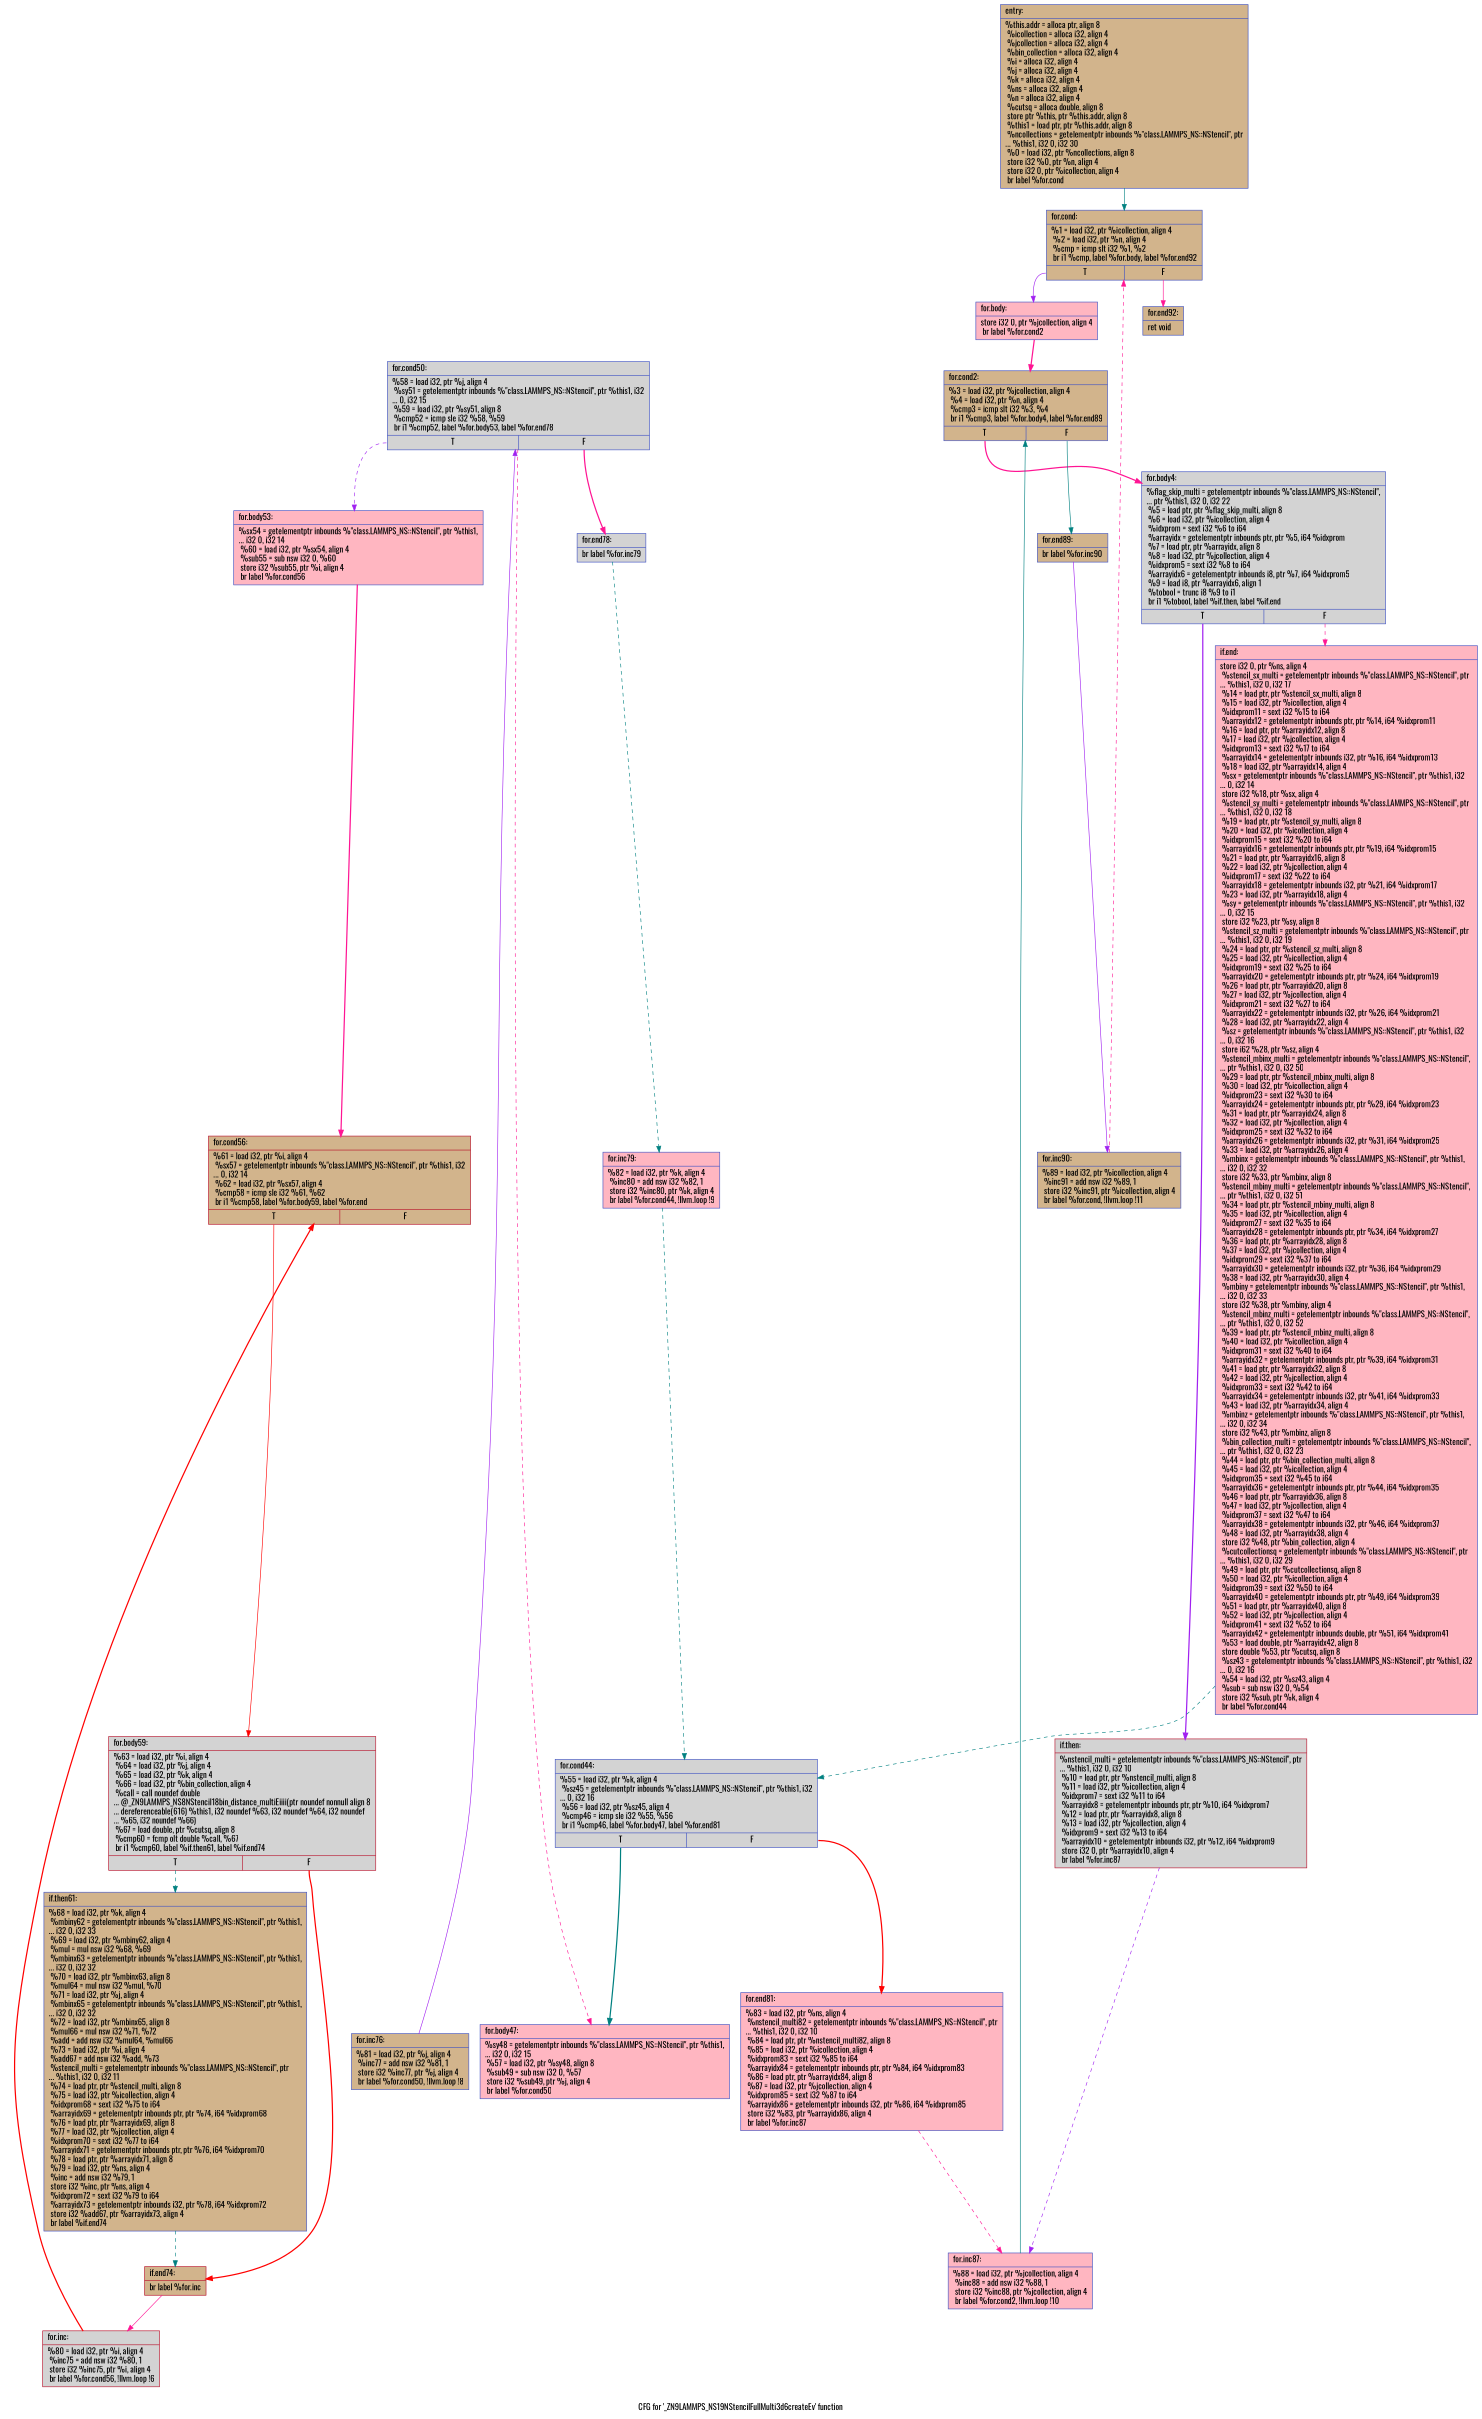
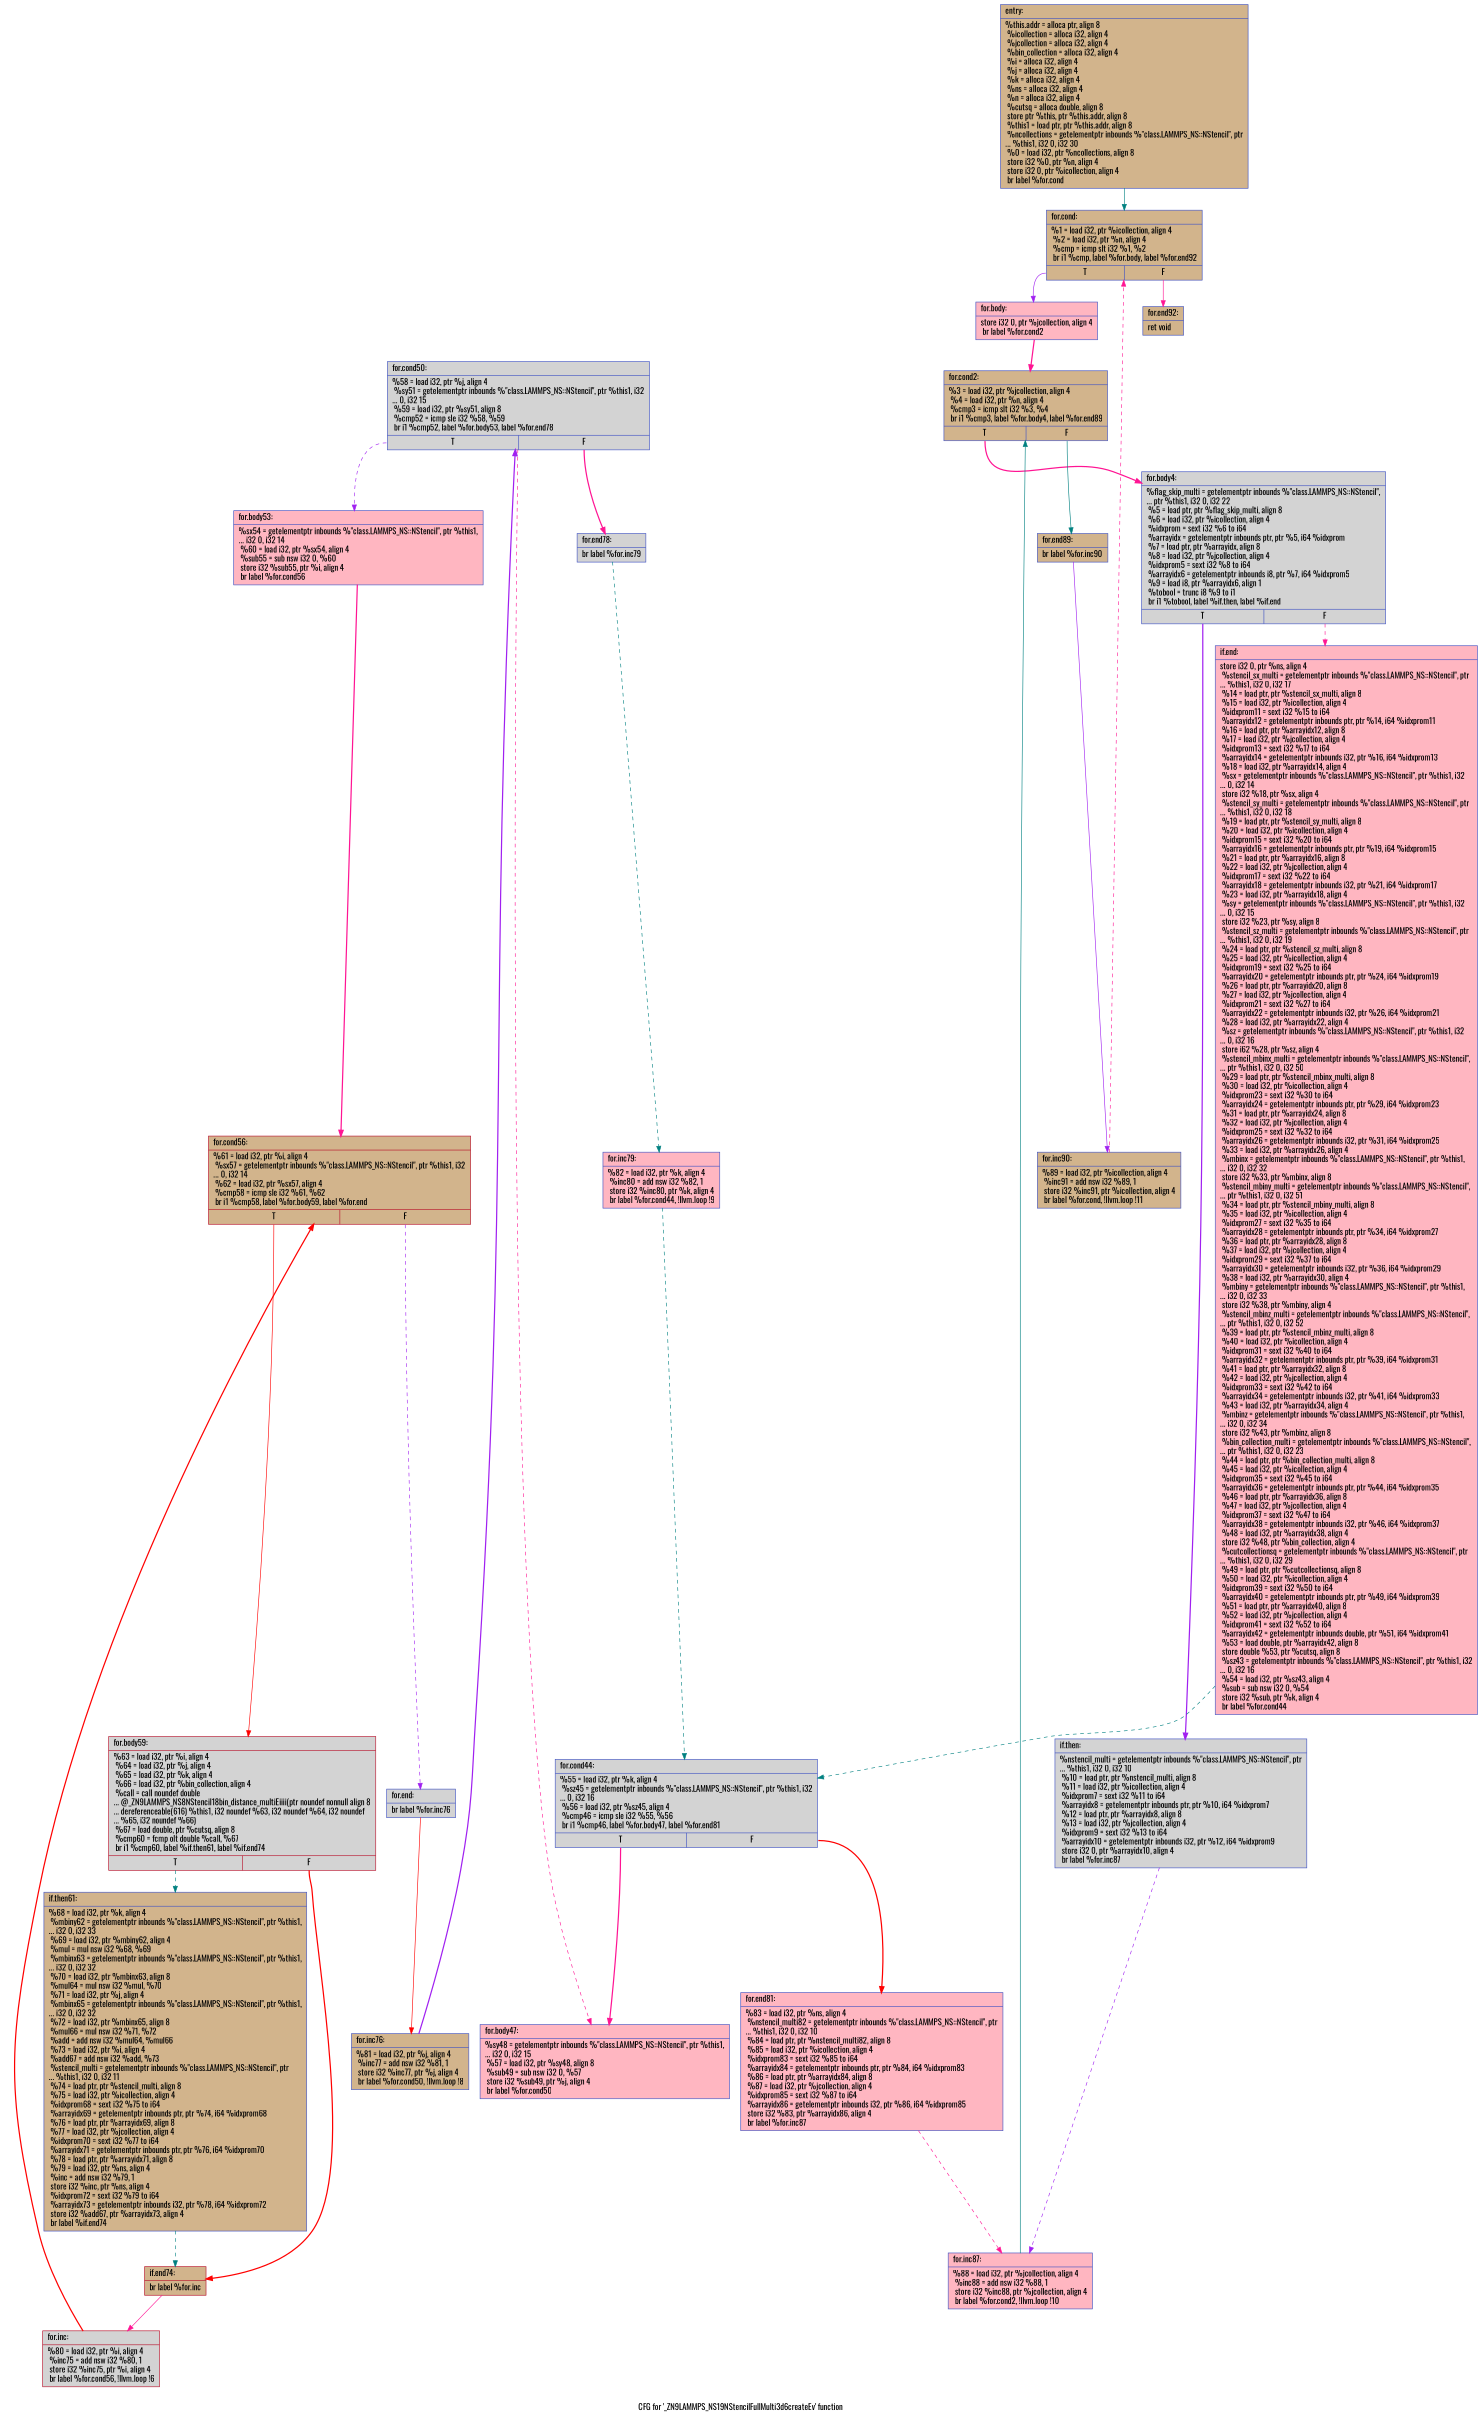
edge "for.inc76:" -> "for.cond50:": style solid -> bold
node "for.end:": added
node "if.then:": color #b70d28ff -> #3d50c3ff
edge "for.cond44:" -> "for.body47:": color teal -> deeppink
